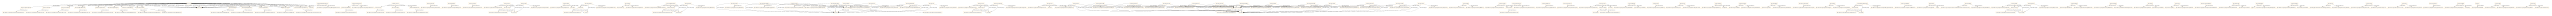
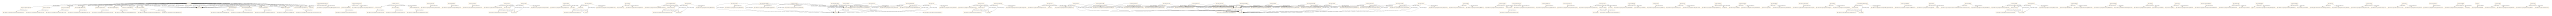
node "http://dublincore.org/usage/terms/history/#dateAccepted-002": removed
